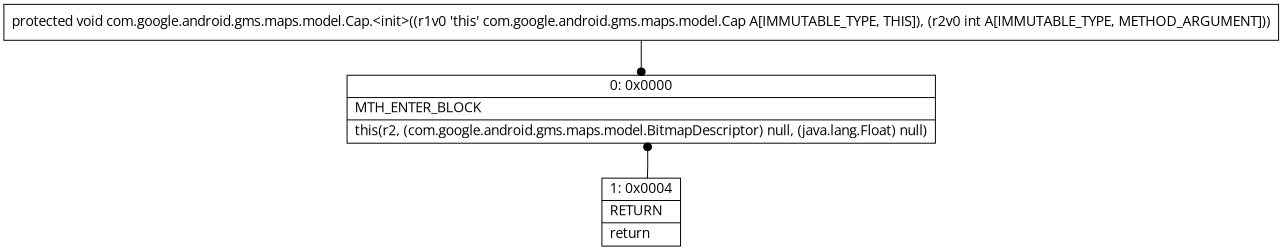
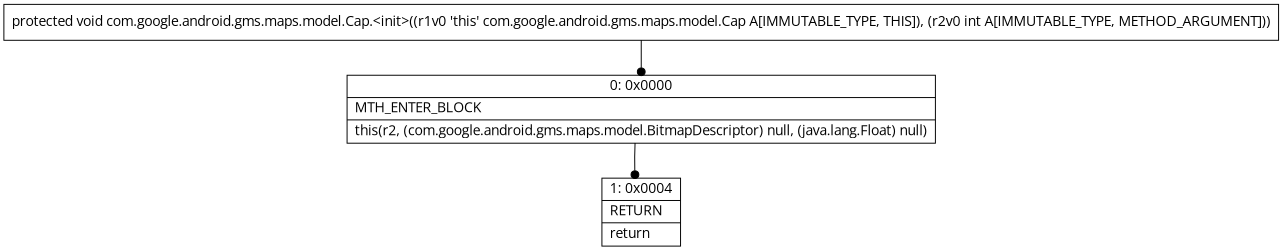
edge "1: 0x0004" -> "0: 0x0000": reversed
